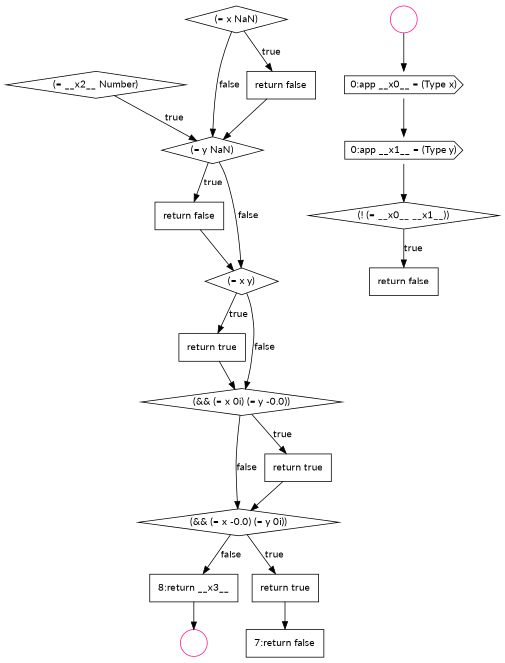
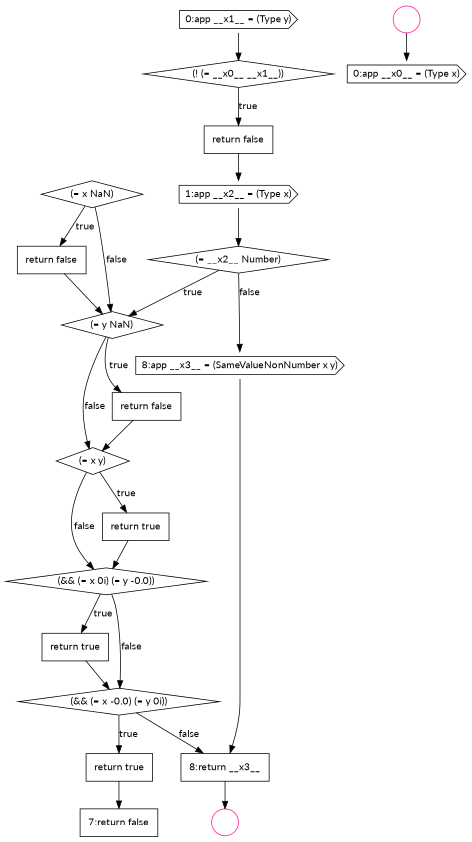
edge "0:app __x0__ = (Type x)" -> "0:app __x1__ = (Type y)": removed
node "1:app __x2__ = (Type x)": added
node "8:app __x3__ = (SameValueNonNumber x y)": added
